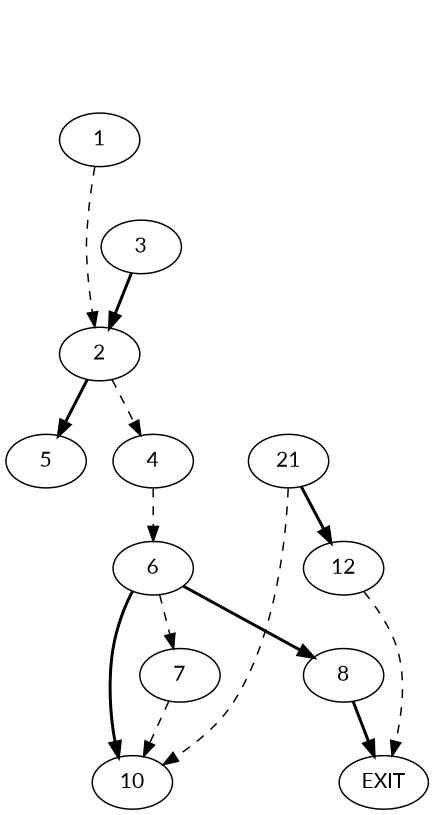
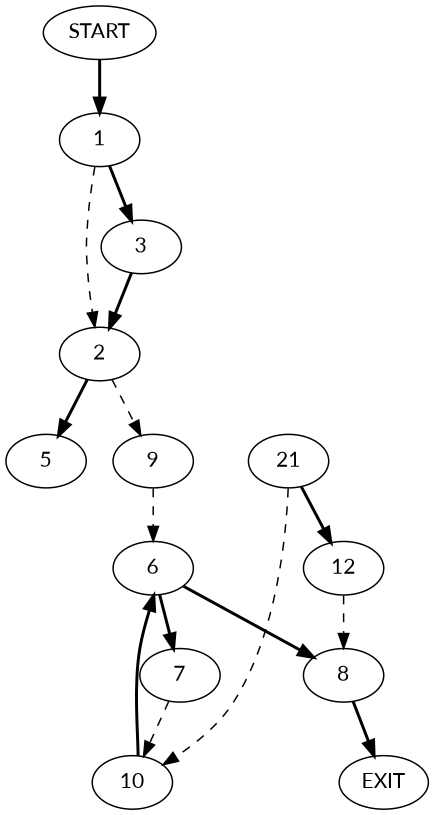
node "START": added
edge "1" -> "3": added
node "4": label "4" -> "9"
edge "6" -> "7": style dashed -> bold
edge "12" -> "EXIT": now "12" -> "8"
edge "6" -> "10": reversed
